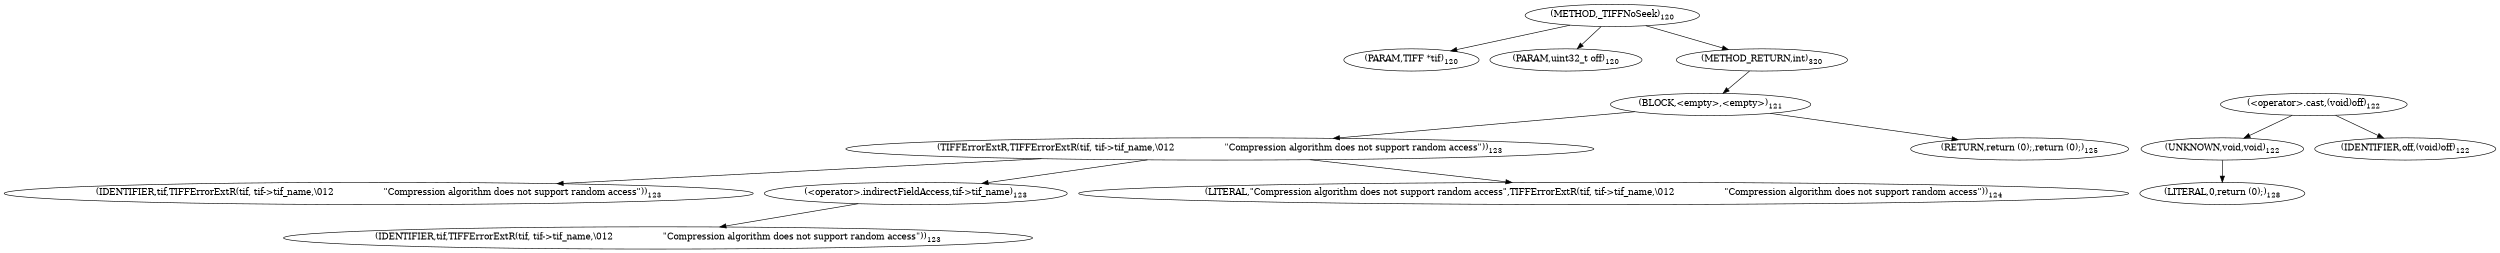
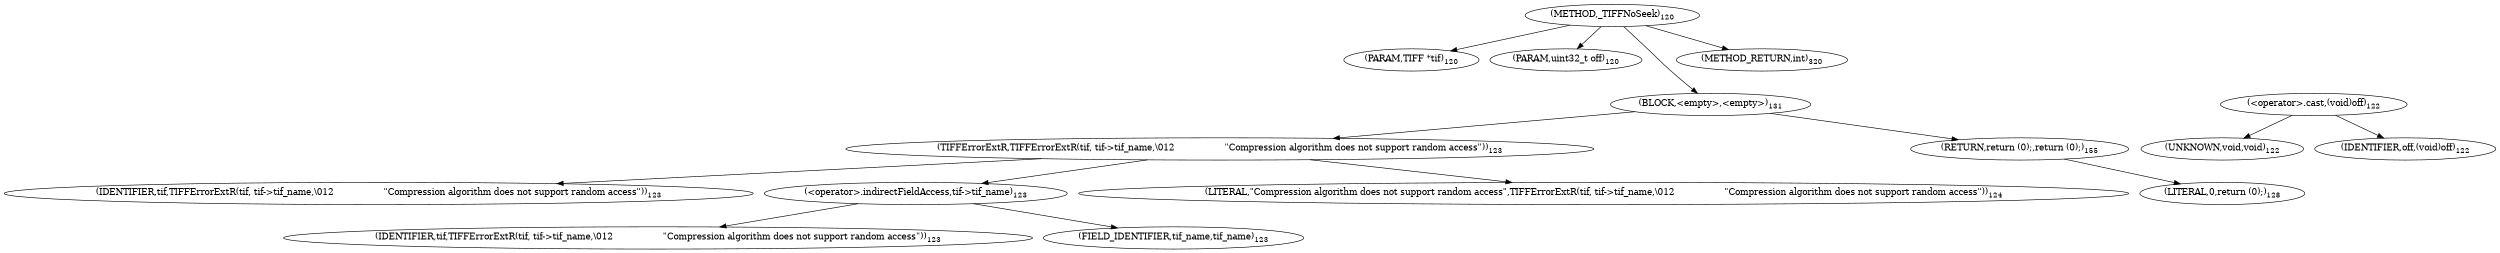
edge "(METHOD_RETURN,int)" -> "(BLOCK,<empty>,<empty>)": now "(METHOD,_TIFFNoSeek)" -> "(BLOCK,<empty>,<empty>)"
node "(BLOCK,<empty>,<empty>)": text "121" -> "131"
node "(RETURN,return (0);,return (0);)": text "125" -> "155"
edge "(UNKNOWN,void,void)" -> "(LITERAL,0,return (0);)": now "(RETURN,return (0);,return (0);)" -> "(LITERAL,0,return (0);)"
node "(FIELD_IDENTIFIER,tif_name,tif_name)": added
